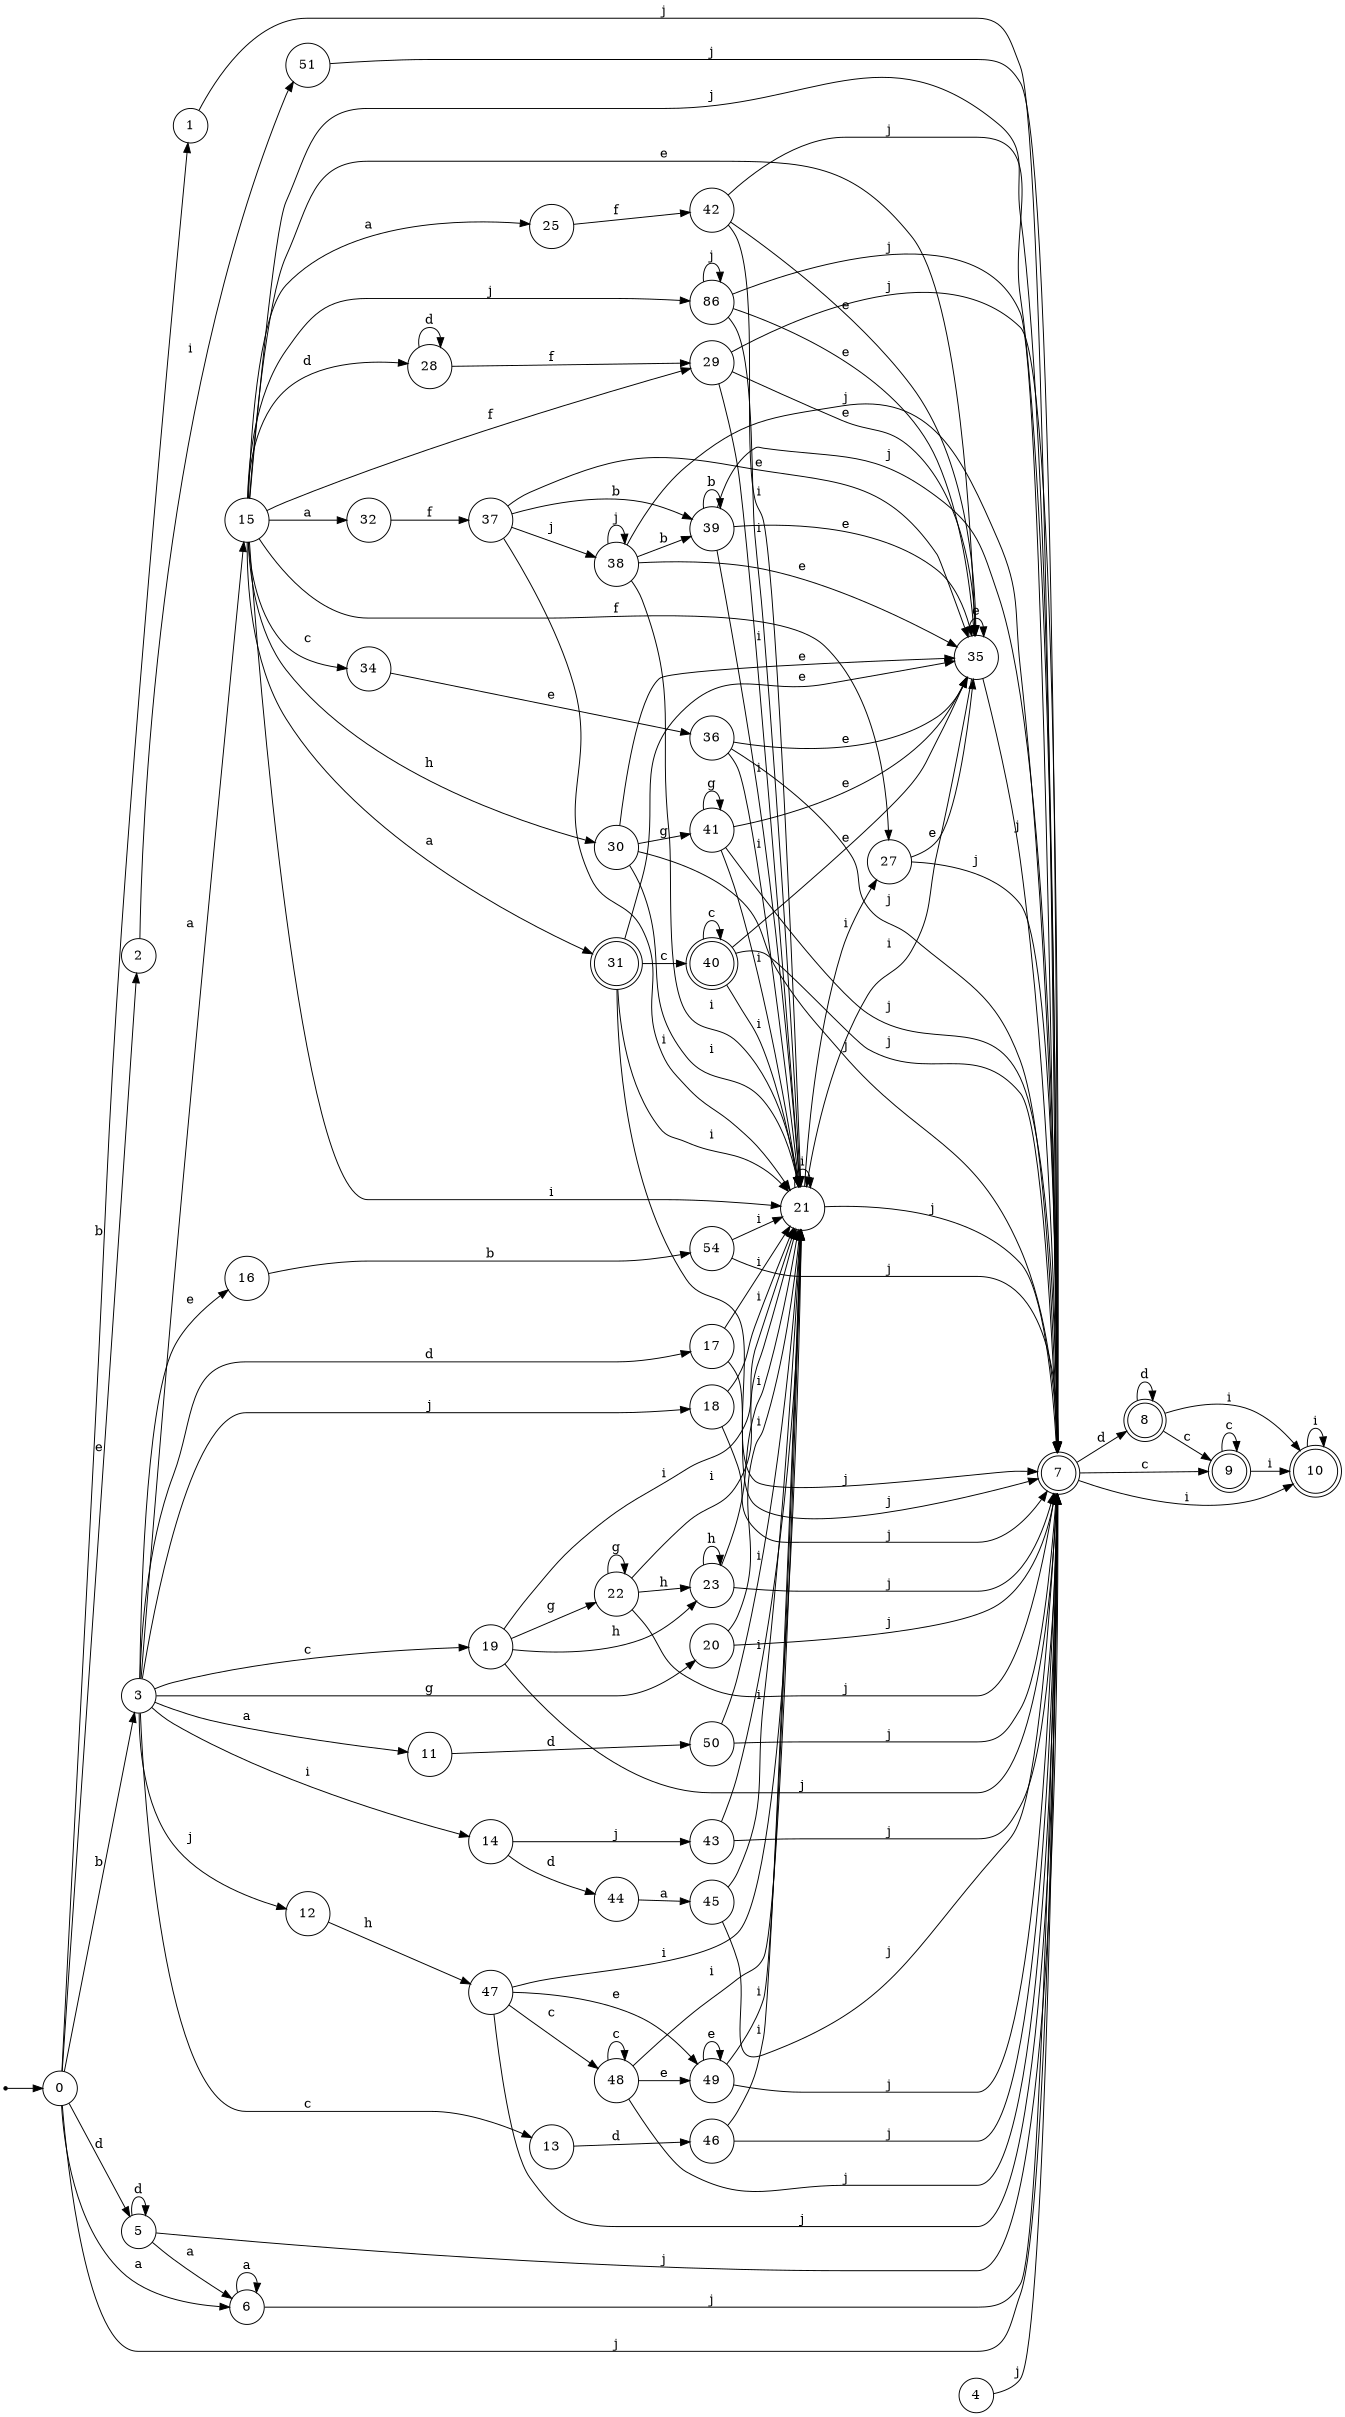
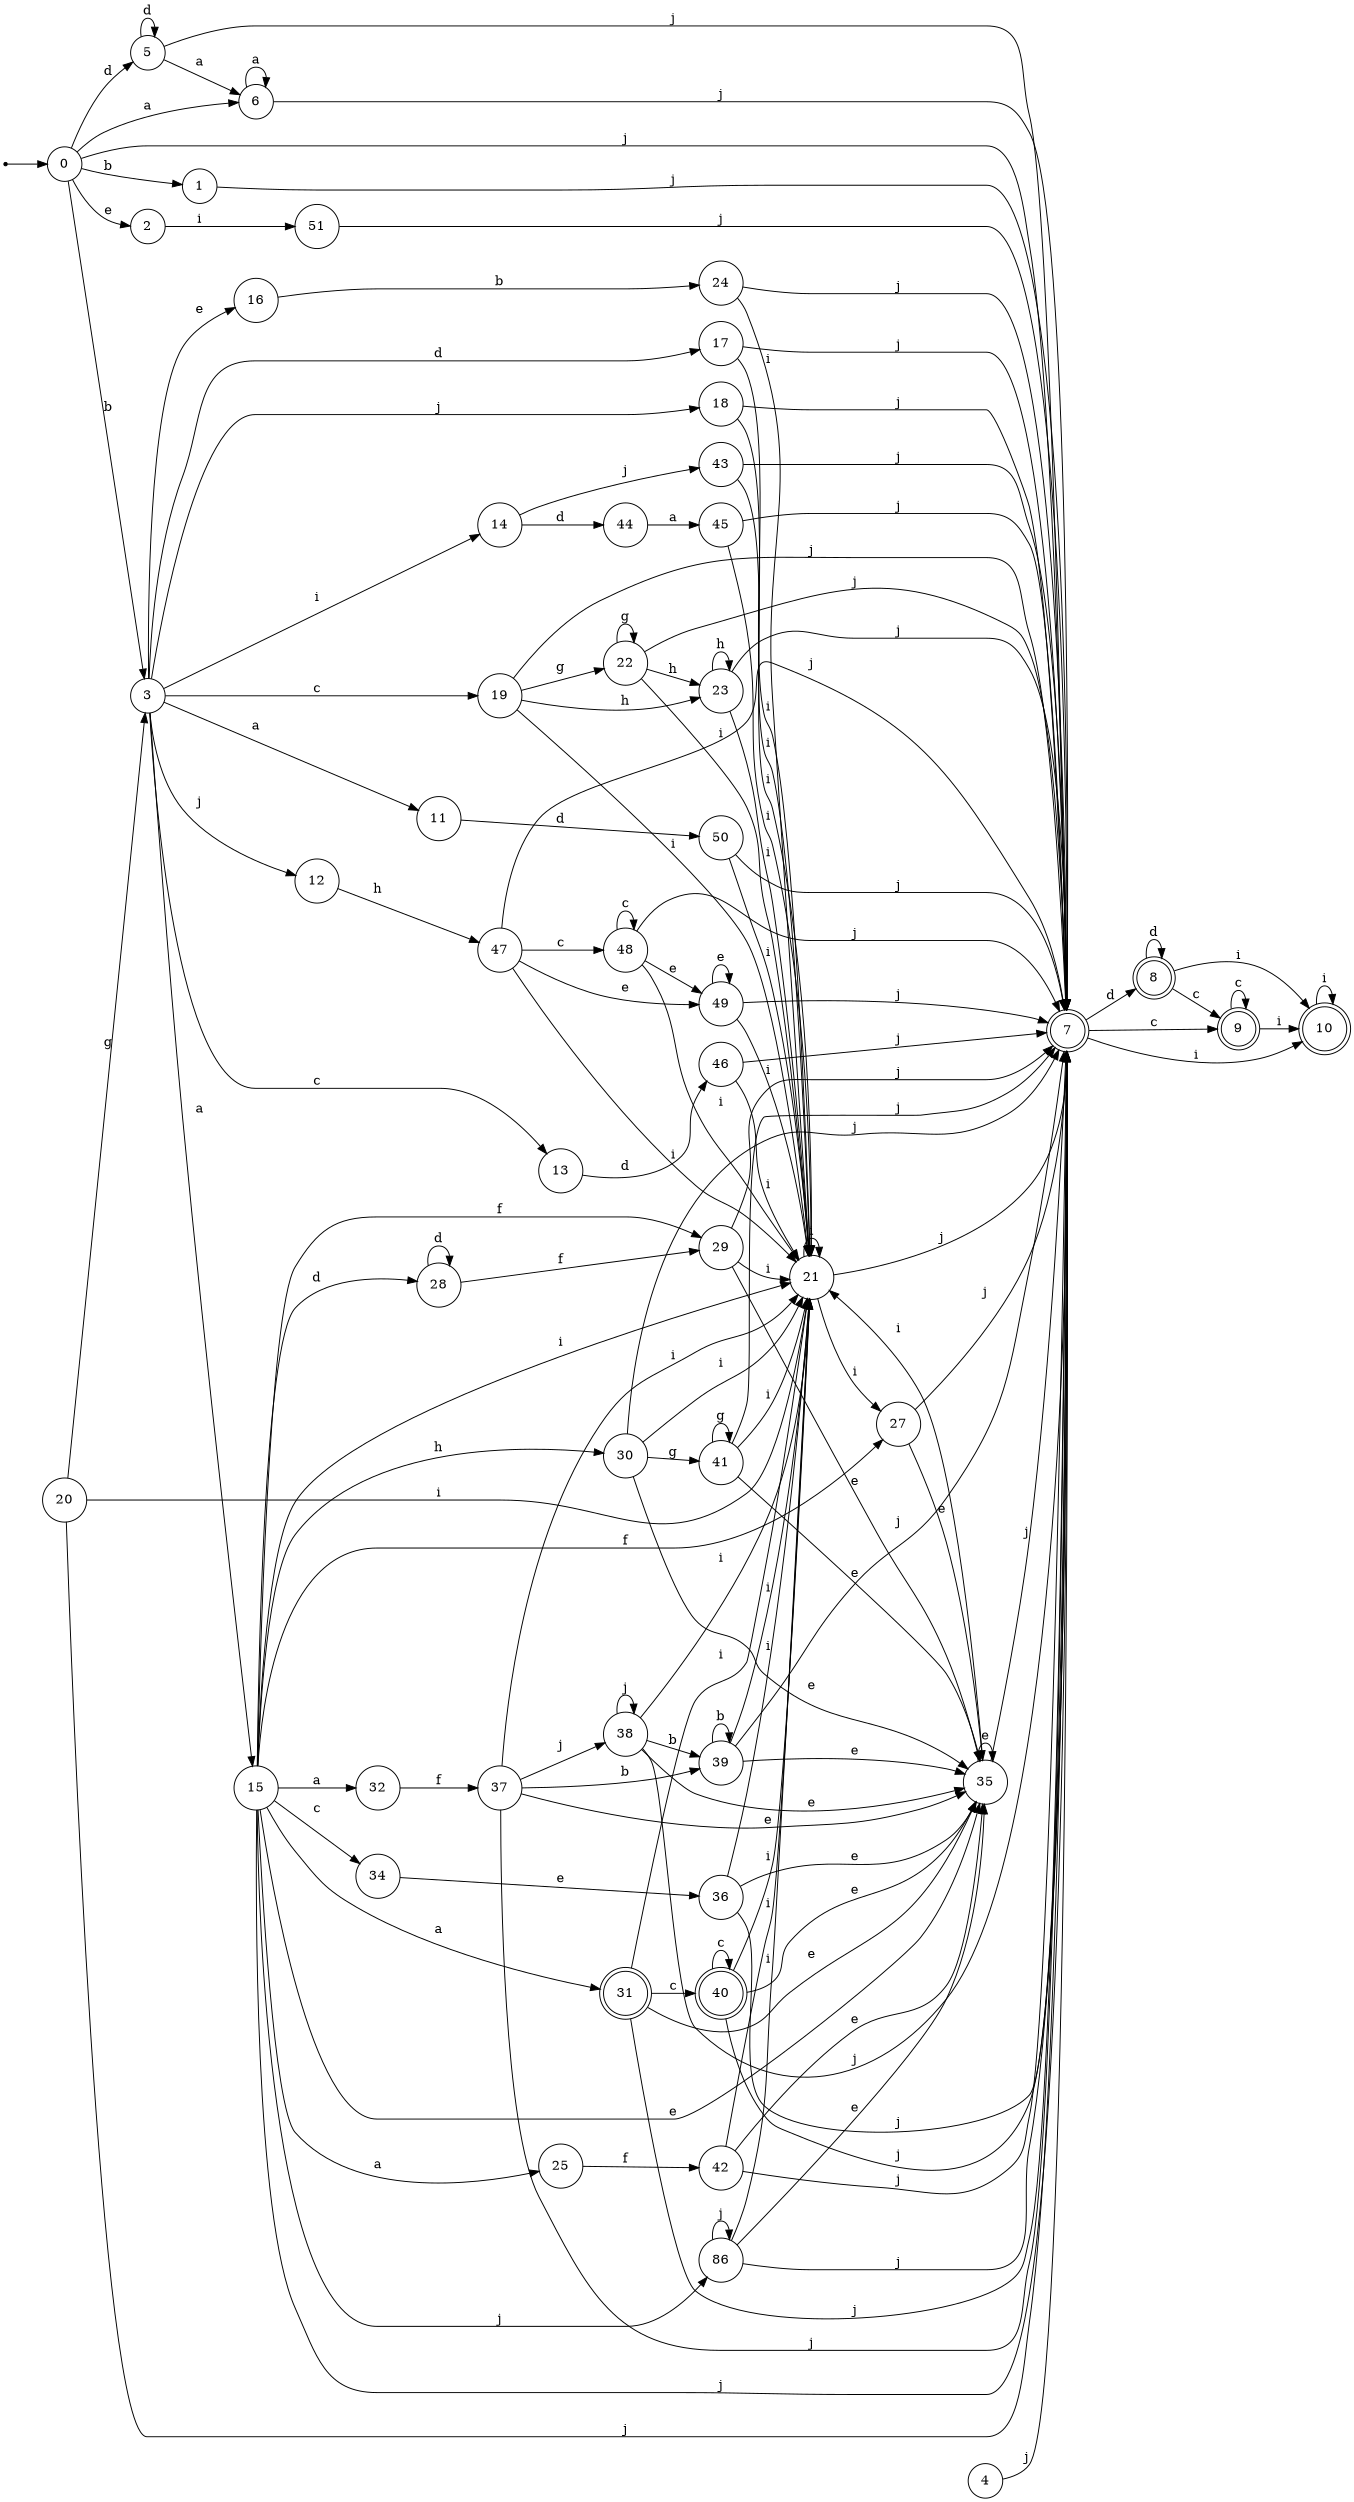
node "54": label "54" -> "24"
edge "3" -> "20": reversed
edge "37" -> "7": added, label "j"
